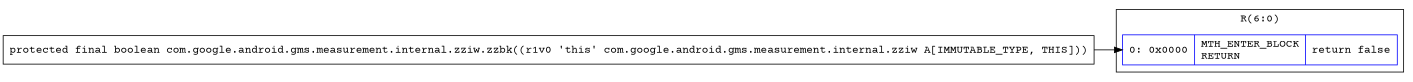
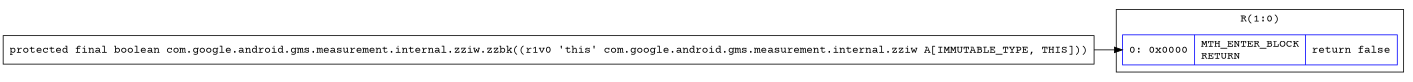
cluster "R(6:0)": label "R(6:0)" -> "R(1:0)"
